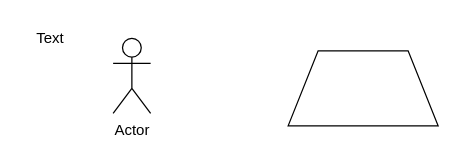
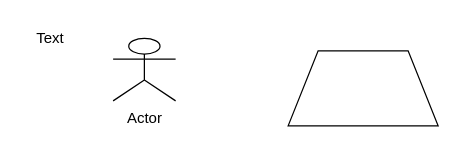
node "Actor": size 38x75 -> 63x63
